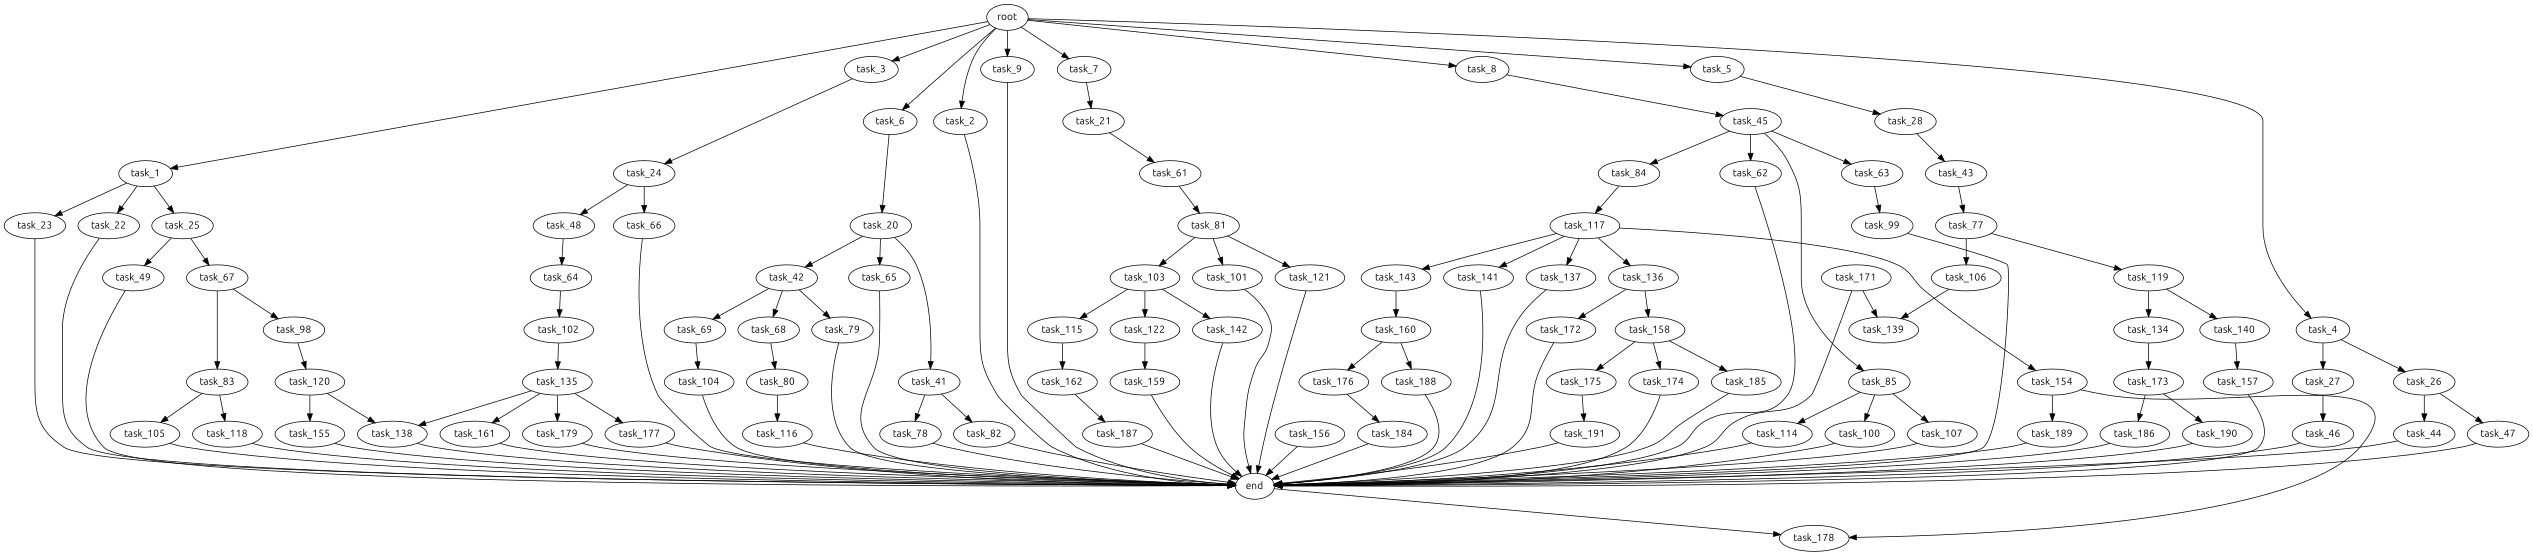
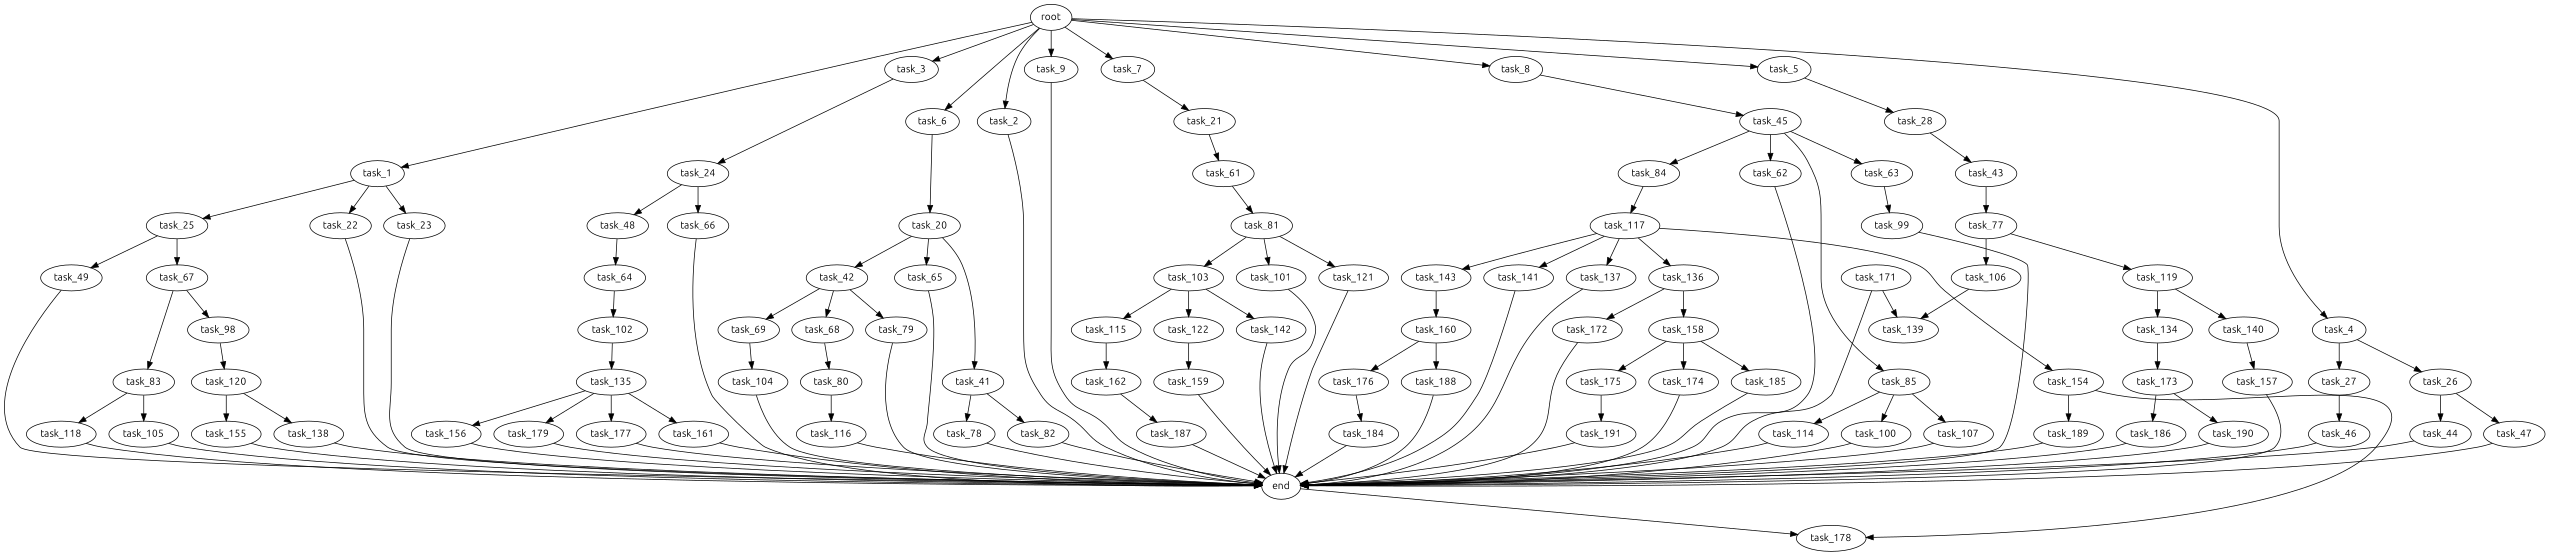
edge "task_135" -> "task_138": now "task_135" -> "task_156"
